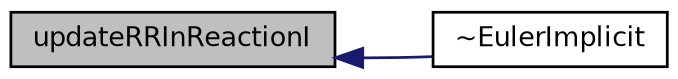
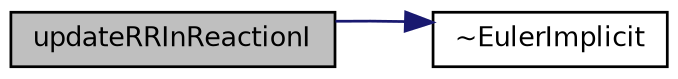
edge "~EulerImplicit" -> "updateRRInReactionI": reversed
